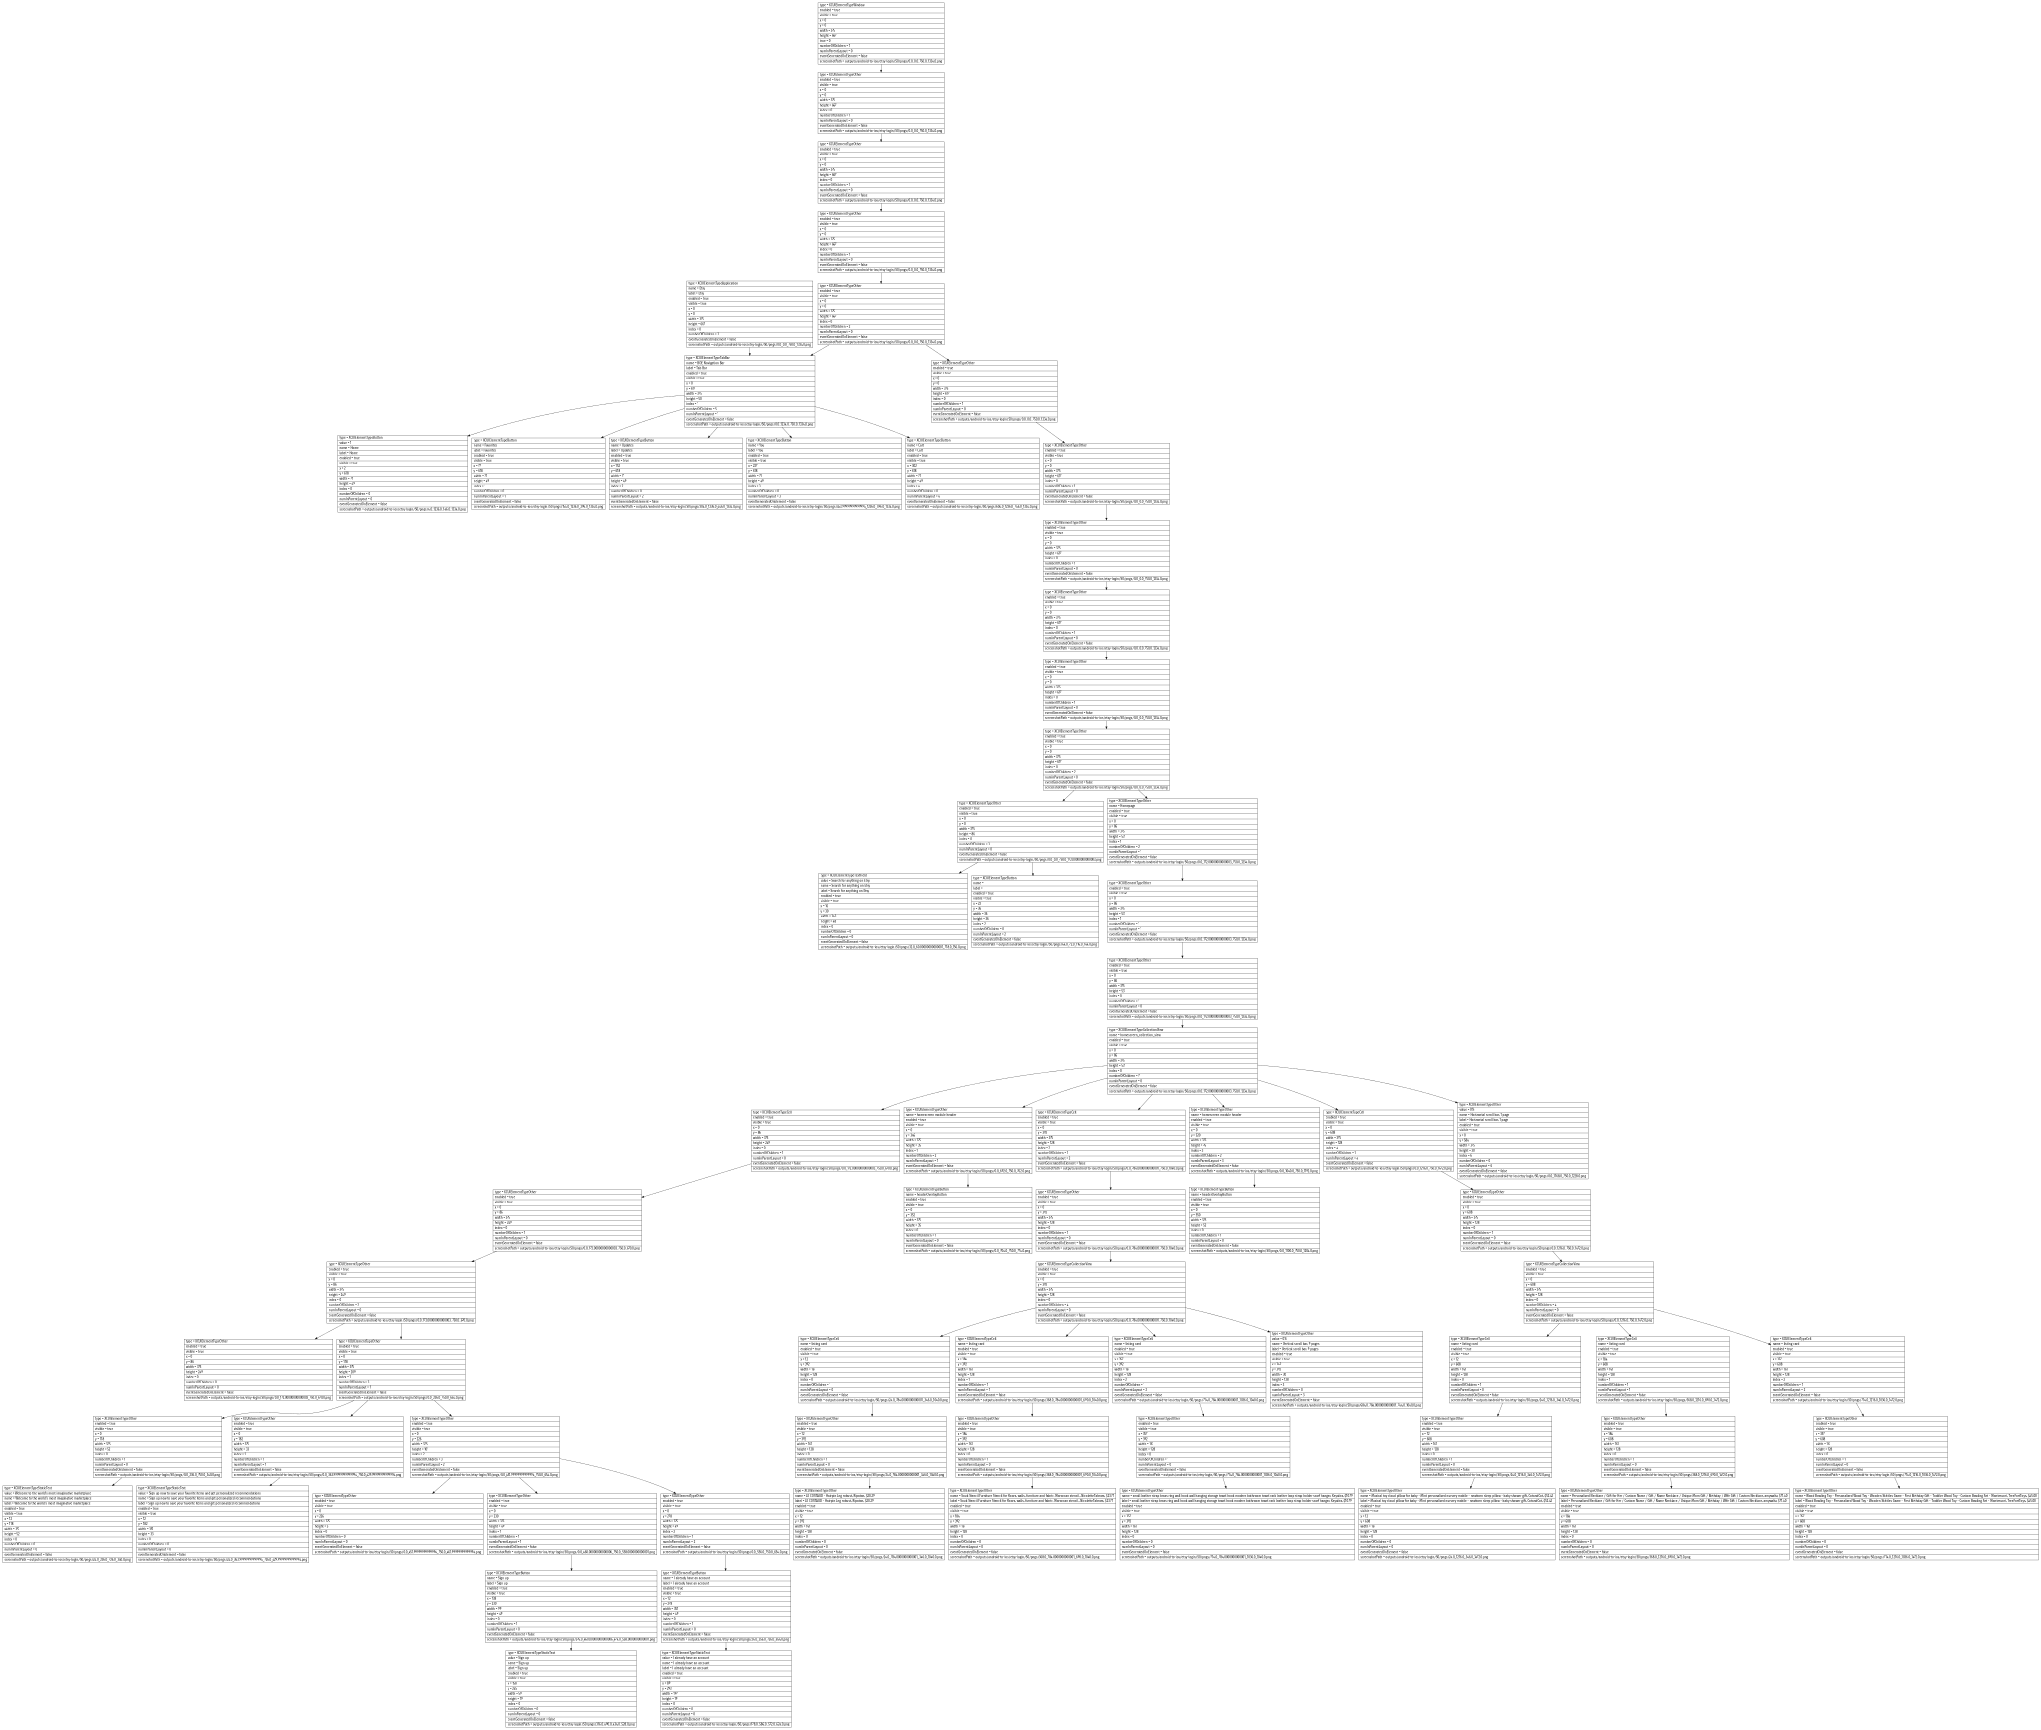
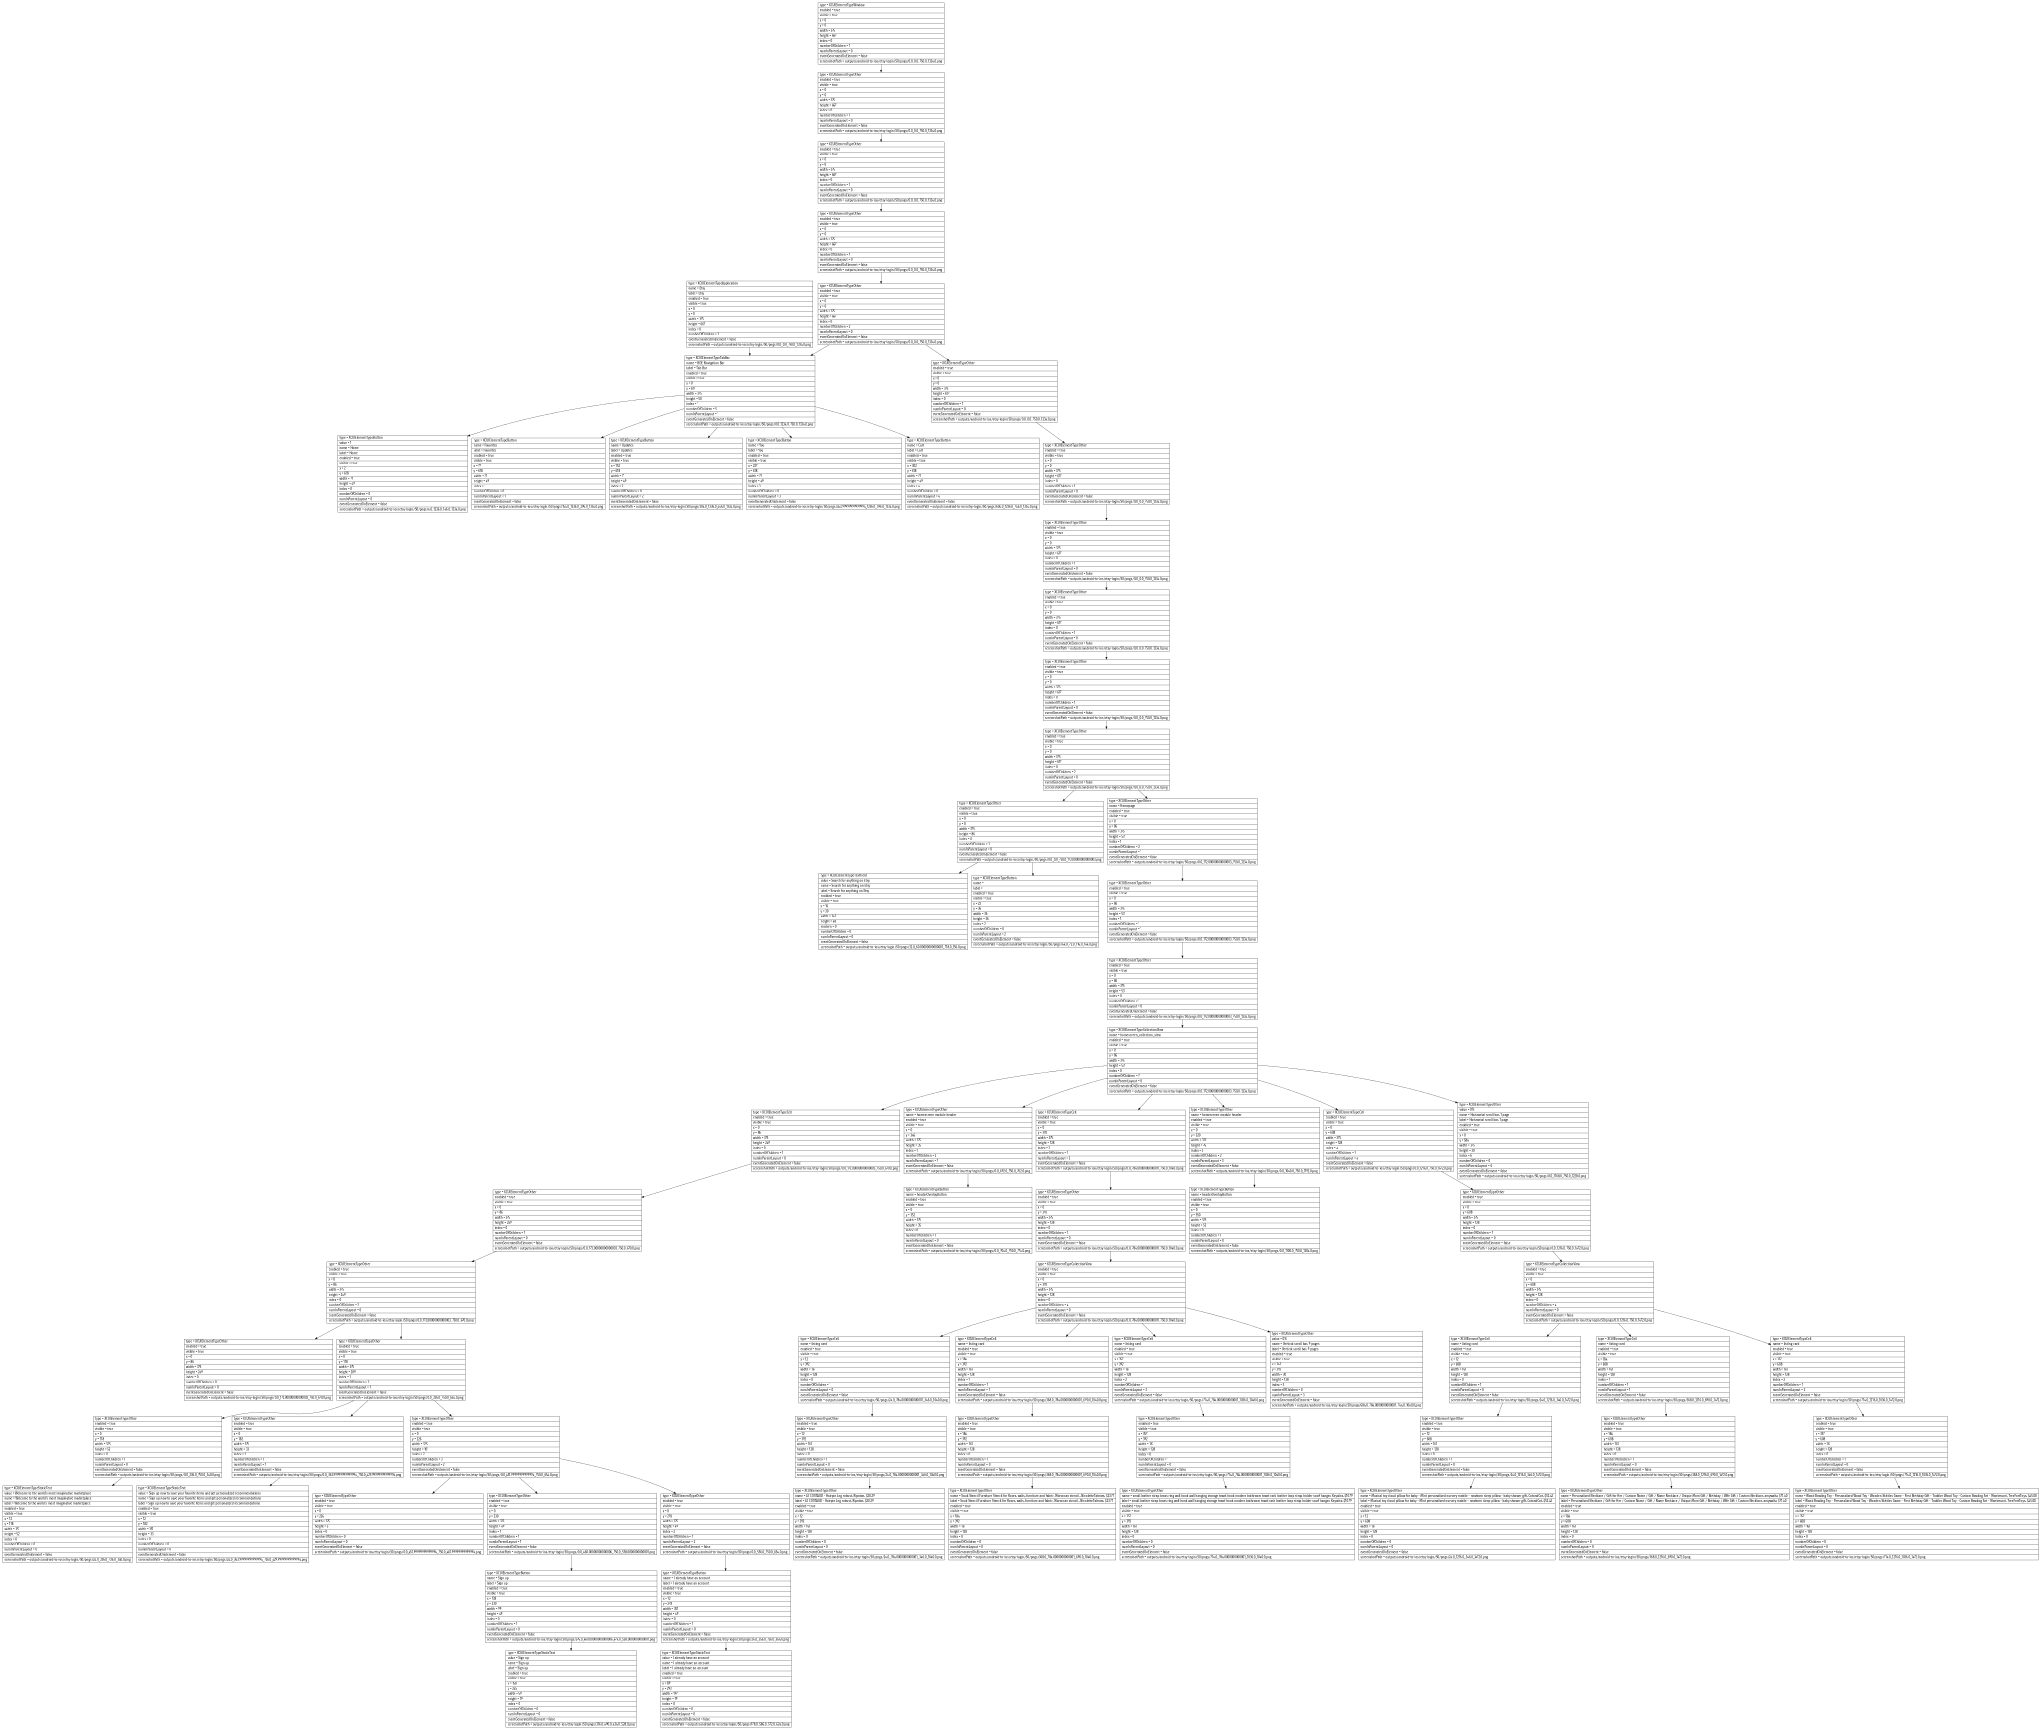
node "type = XCUIElementTypeWindow": text "true = 0" -> "index = 0"
node "type = XCUIElementTypeTextField": text "index = 0" -> "modern = 0"
